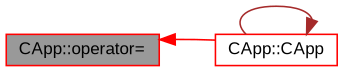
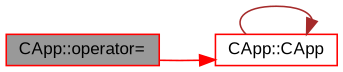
edge "CApp::CApp" -> "CApp::operator=": reversed
